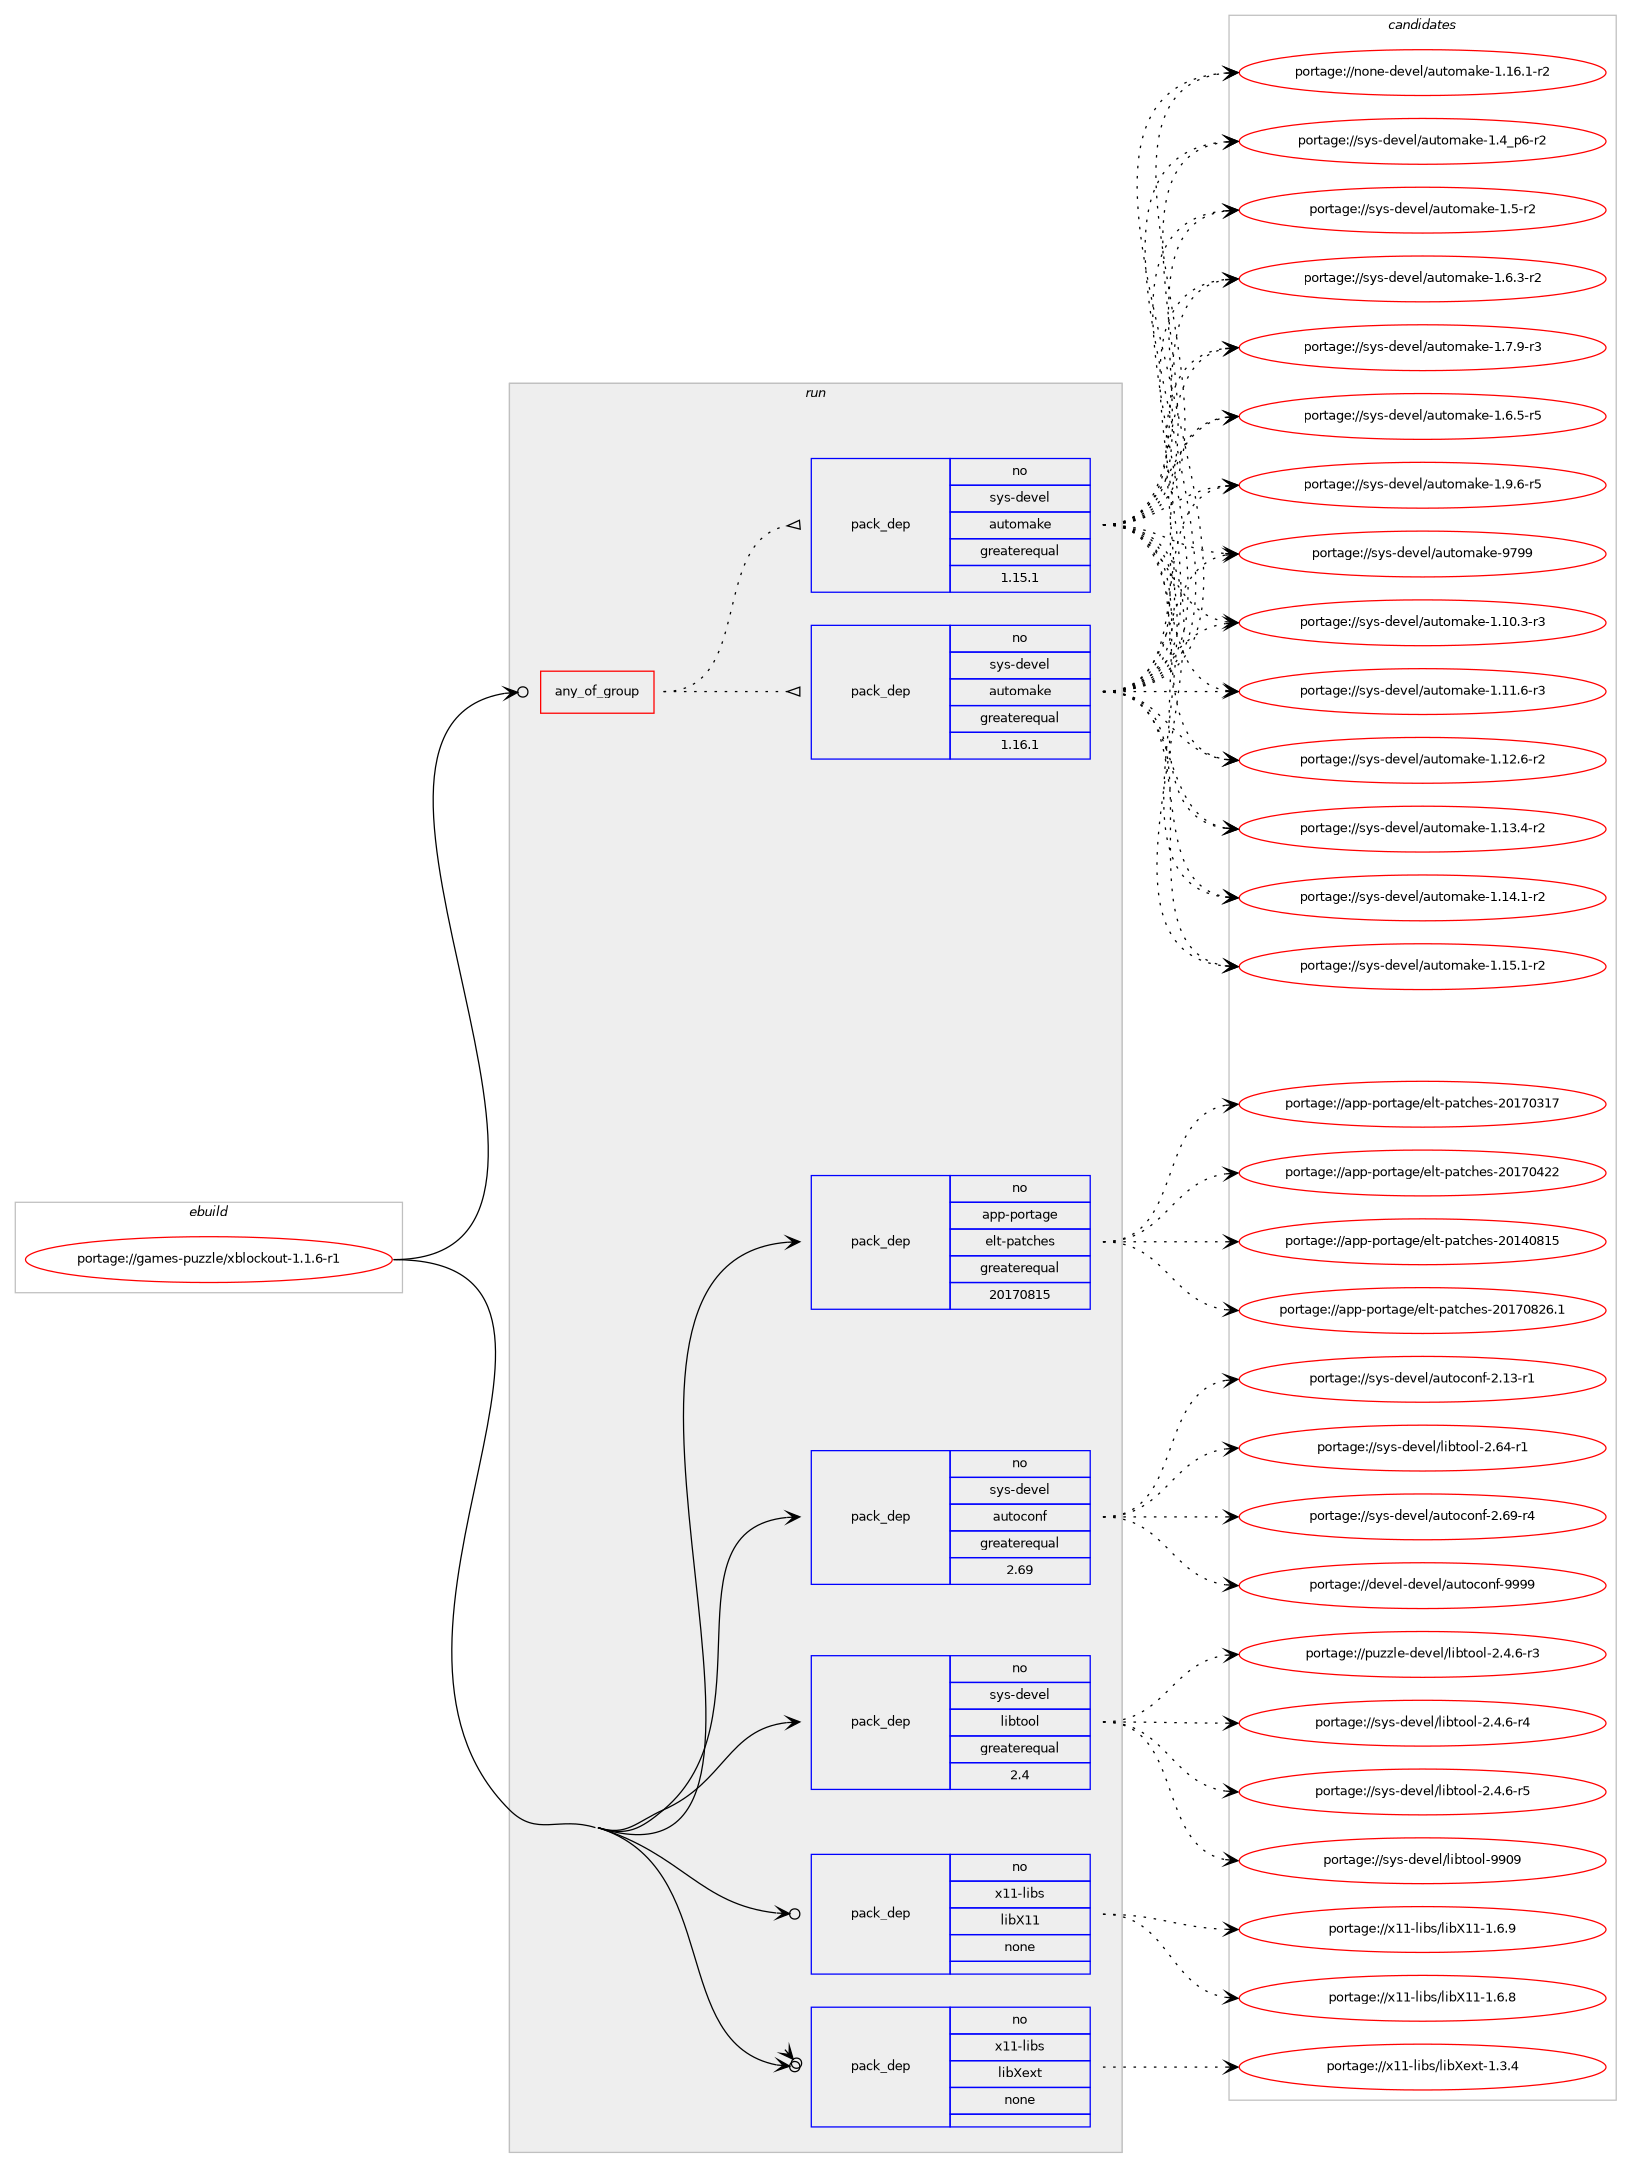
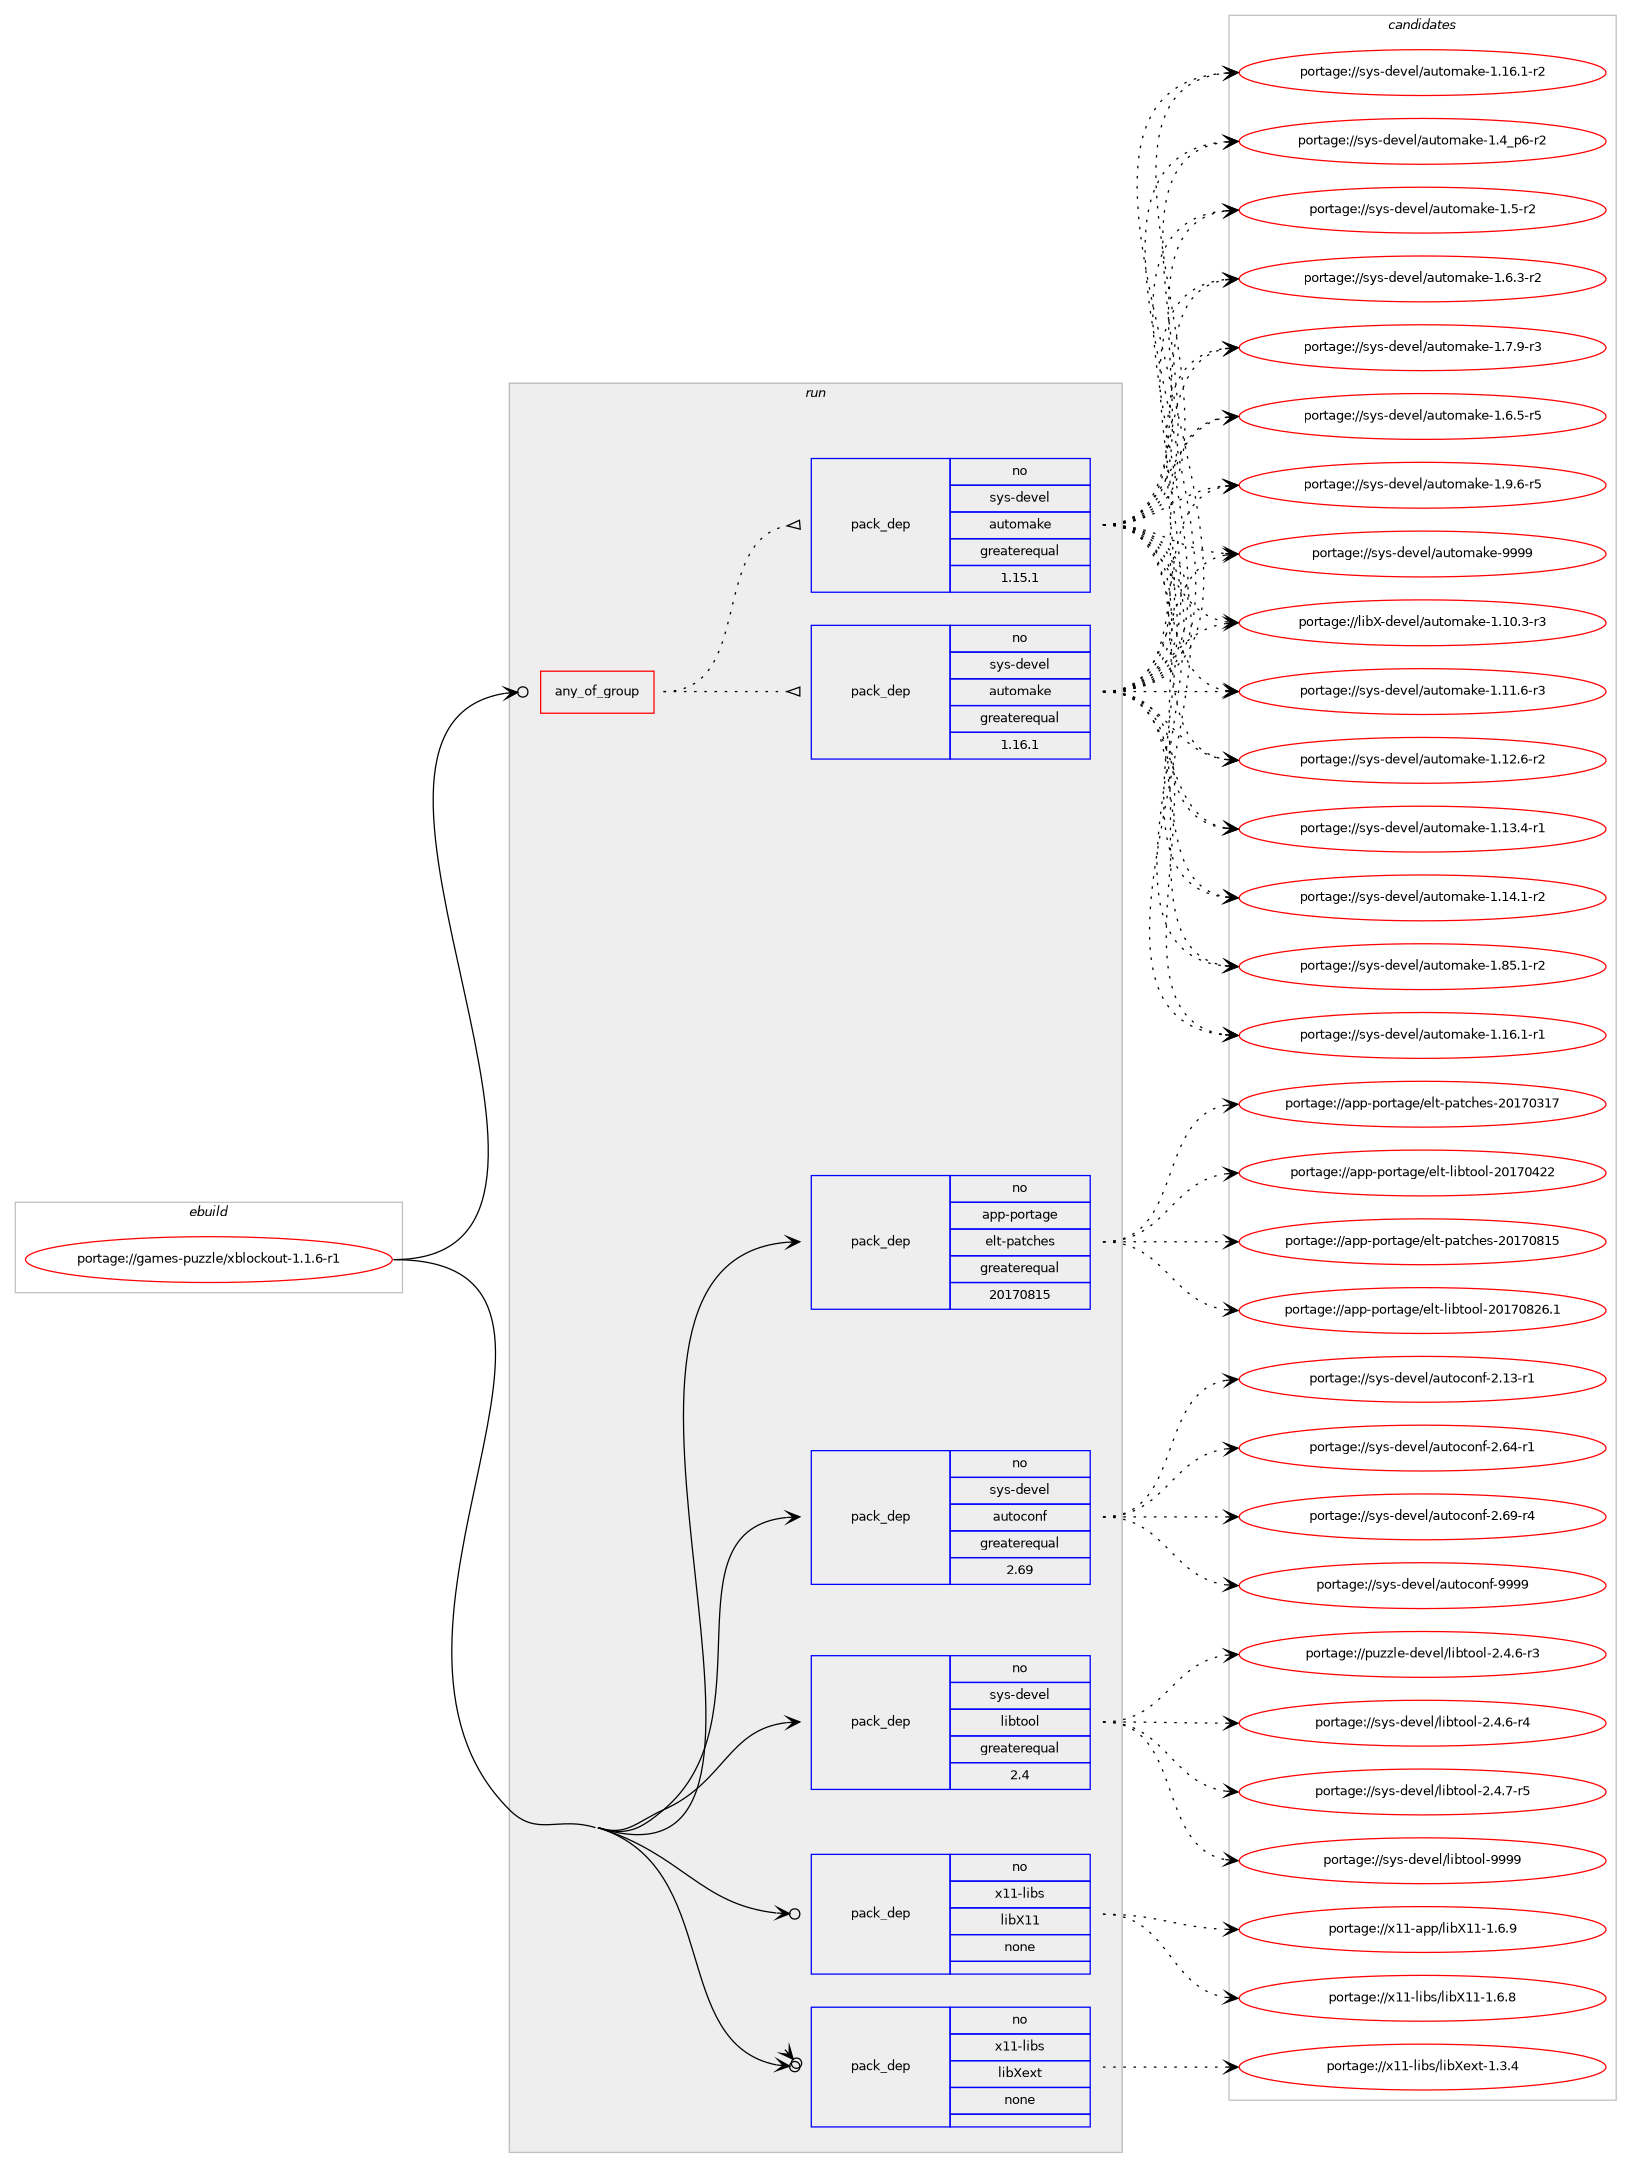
node "portage://none-devel/automake-1.16.1-r2": label "portage://none-devel/automake-1.16.1-r2" -> "portage://sys-devel/automake-1.16.1-r2"
node "portage://sys-devel/automake-9799": label "portage://sys-devel/automake-9799" -> "portage://sys-devel/automake-9999"
node "portage://sys-devel/automake-1.10.3-r3": label "portage://sys-devel/automake-1.10.3-r3" -> "portage://libX-devel/automake-1.10.3-r3"
node "portage://sys-devel/automake-1.13.4-r2": label "portage://sys-devel/automake-1.13.4-r2" -> "portage://sys-devel/automake-1.13.4-r1"
node "portage://sys-devel/automake-1.15.1-r2": label "portage://sys-devel/automake-1.15.1-r2" -> "portage://sys-devel/automake-1.85.1-r2"
node "portage://sys-devel/automake-1.16.1-r1": added
node "portage://app-portage/elt-patches-20170422": label "portage://app-portage/elt-patches-20170422" -> "portage://app-portage/elt-libtool-20170422"
node "portage://app-portage/elt-patches-20140815": label "portage://app-portage/elt-patches-20140815" -> "portage://app-portage/elt-patches-20170815"
node "portage://app-portage/elt-patches-20170826.1": label "portage://app-portage/elt-patches-20170826.1" -> "portage://app-portage/elt-libtool-20170826.1"
node "portage://sys-devel/libtool-2.64-r1": label "portage://sys-devel/libtool-2.64-r1" -> "portage://sys-devel/autoconf-2.64-r1"
node "portage://devel-devel/autoconf-9999": label "portage://devel-devel/autoconf-9999" -> "portage://sys-devel/autoconf-9999"
node "portage://sys-devel/libtool-2.4.6-r5": label "portage://sys-devel/libtool-2.4.6-r5" -> "portage://sys-devel/libtool-2.4.7-r5"
node "portage://sys-devel/libtool-9909": label "portage://sys-devel/libtool-9909" -> "portage://sys-devel/libtool-9999"
node "portage://x11-libs/libX11-1.6.9": label "portage://x11-libs/libX11-1.6.9" -> "portage://x11-app/libX11-1.6.9"
